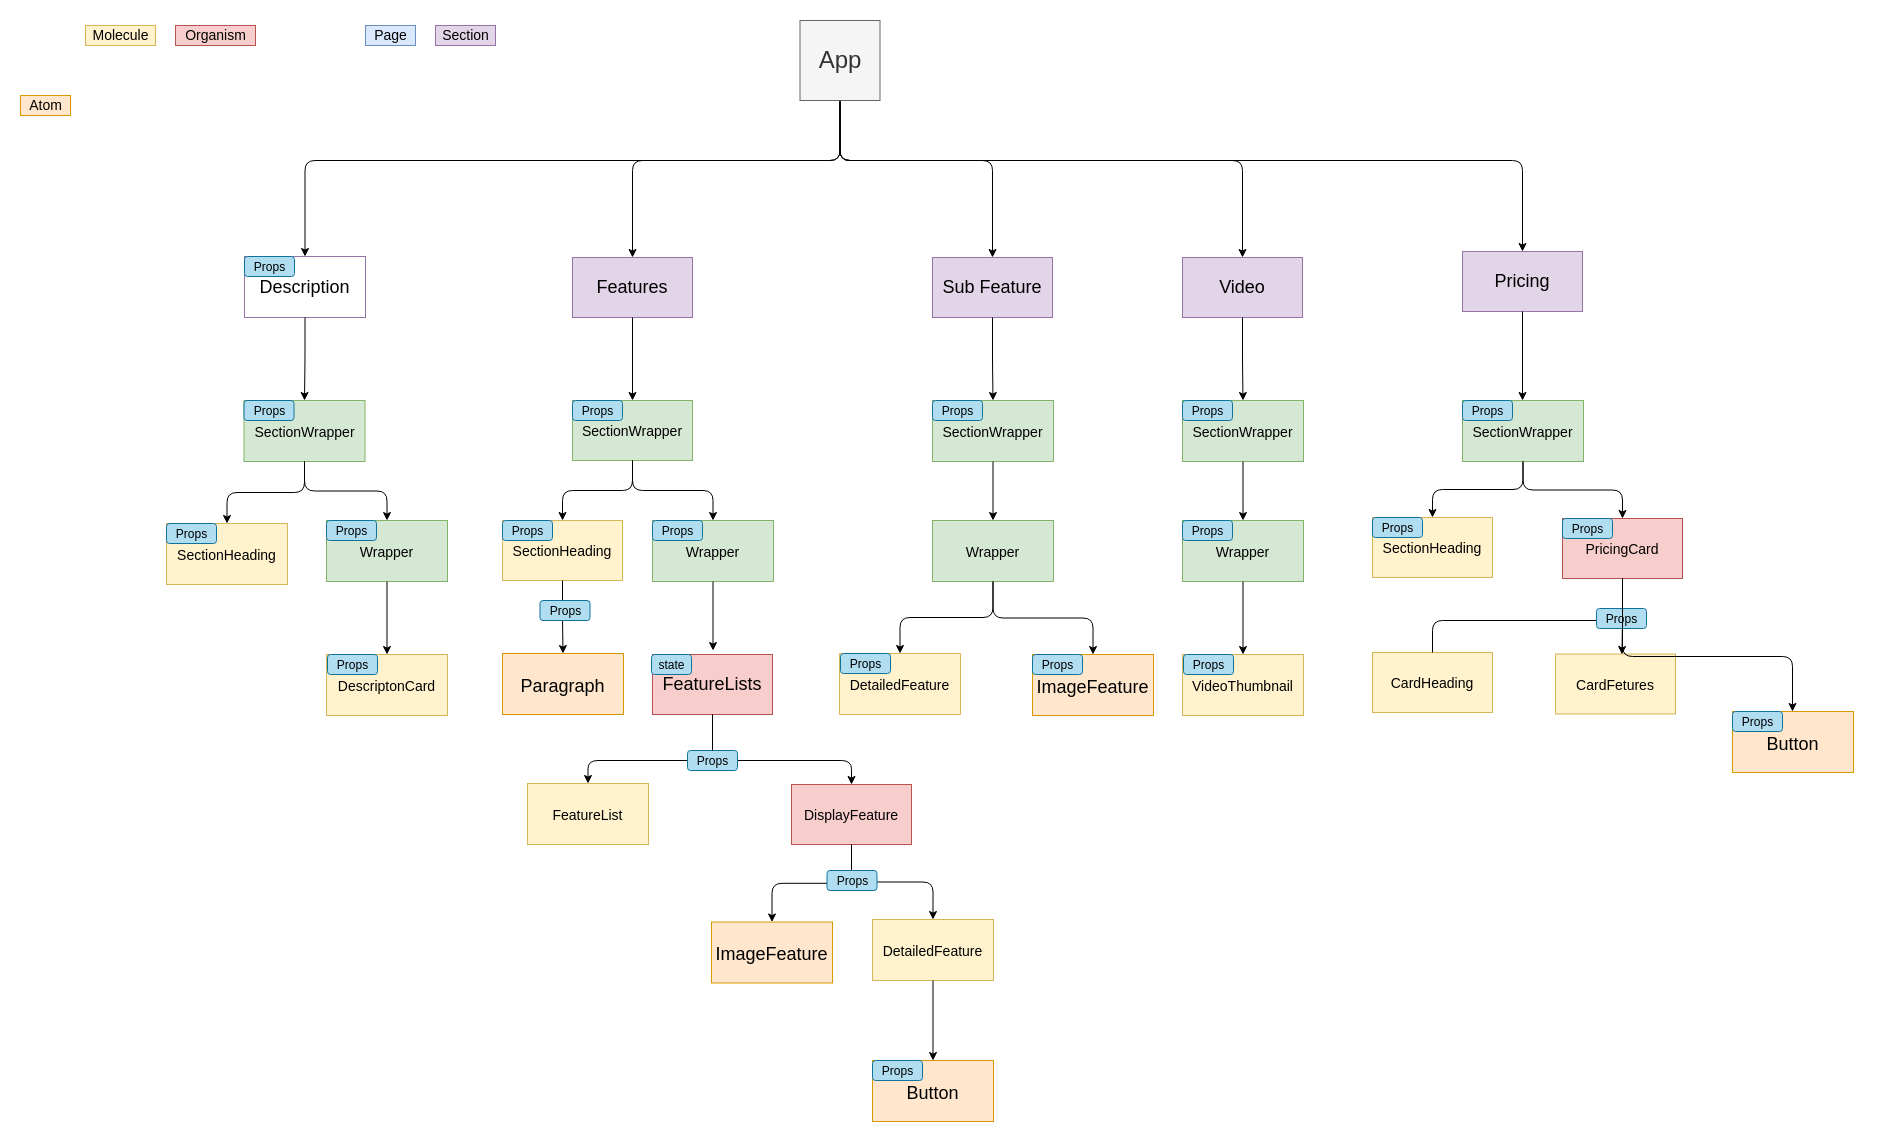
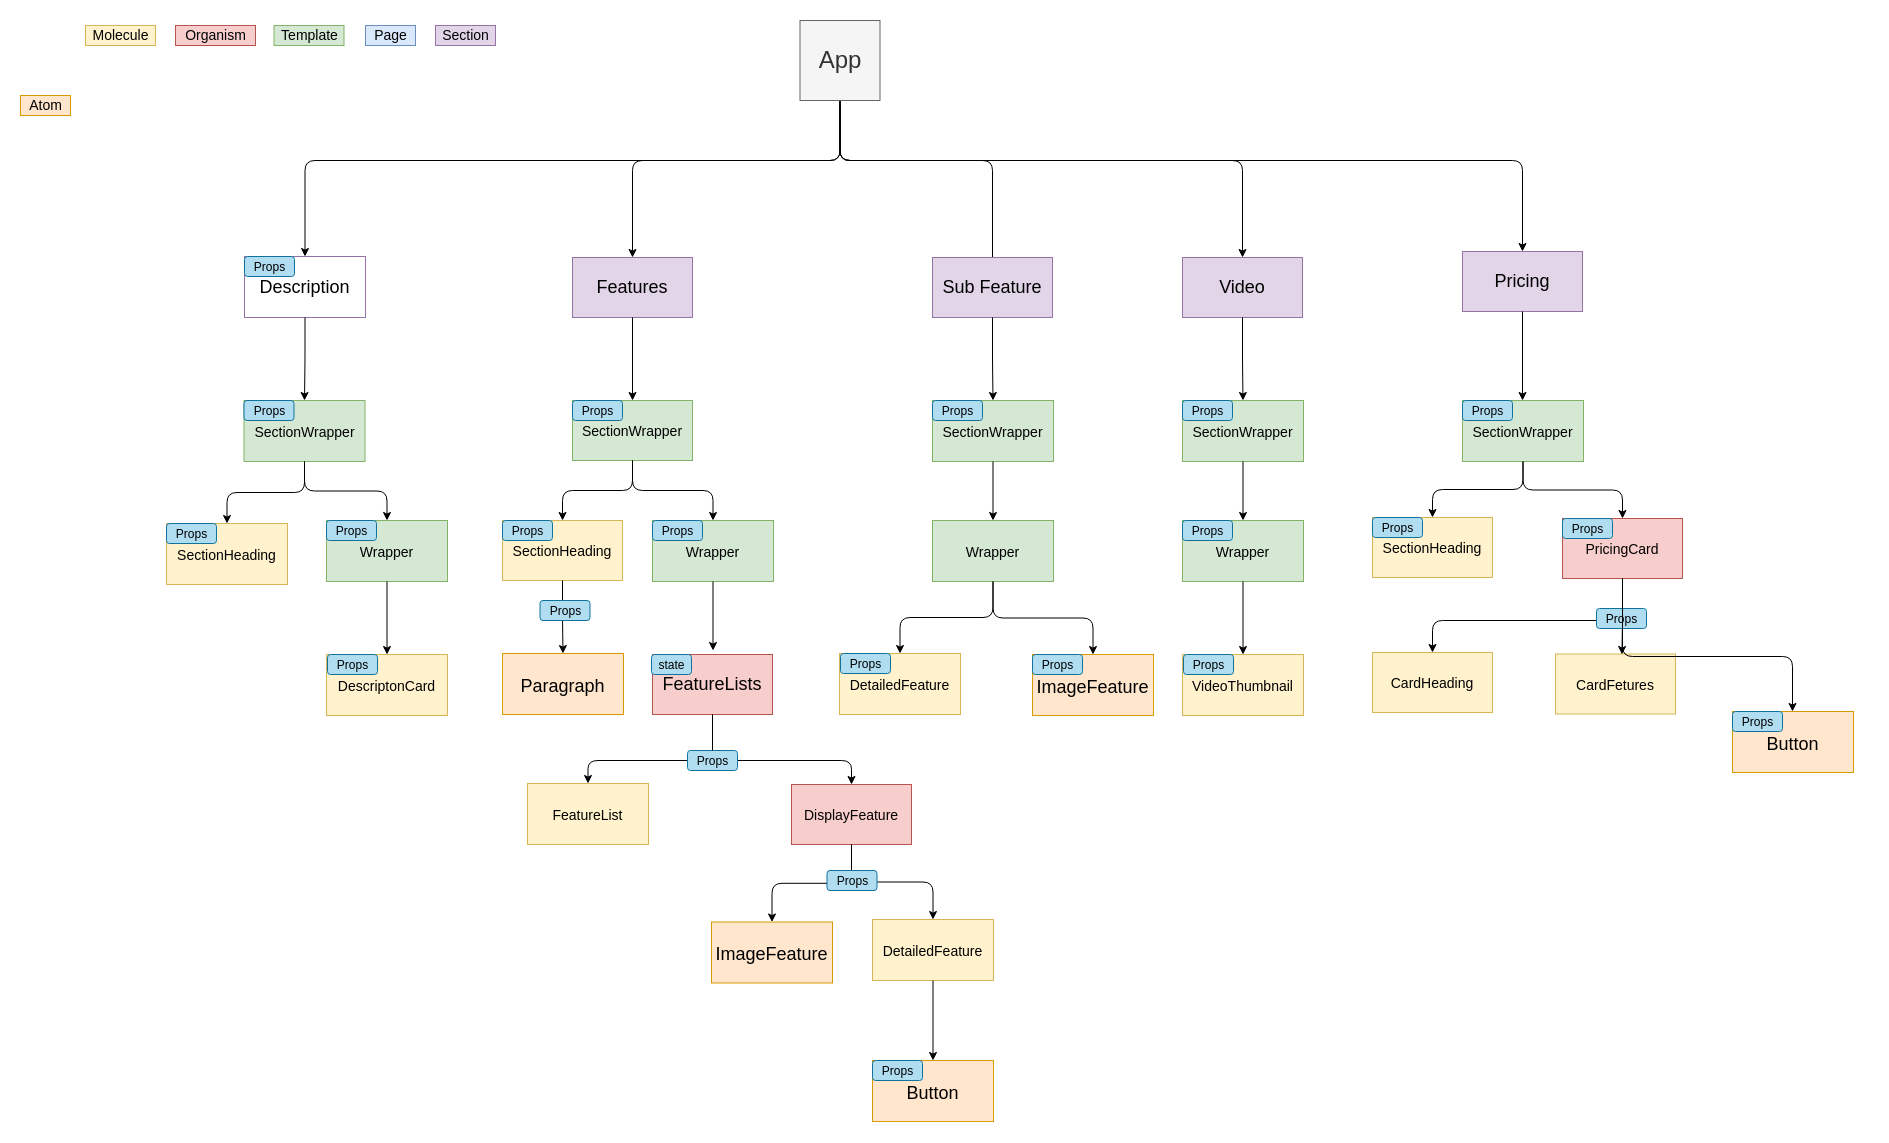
node "Template": added
edge "App" -> "Sub Feature": arrowhead classic -> none
edge "PricingCard" -- "CardHeading": arrowhead none -> classic
